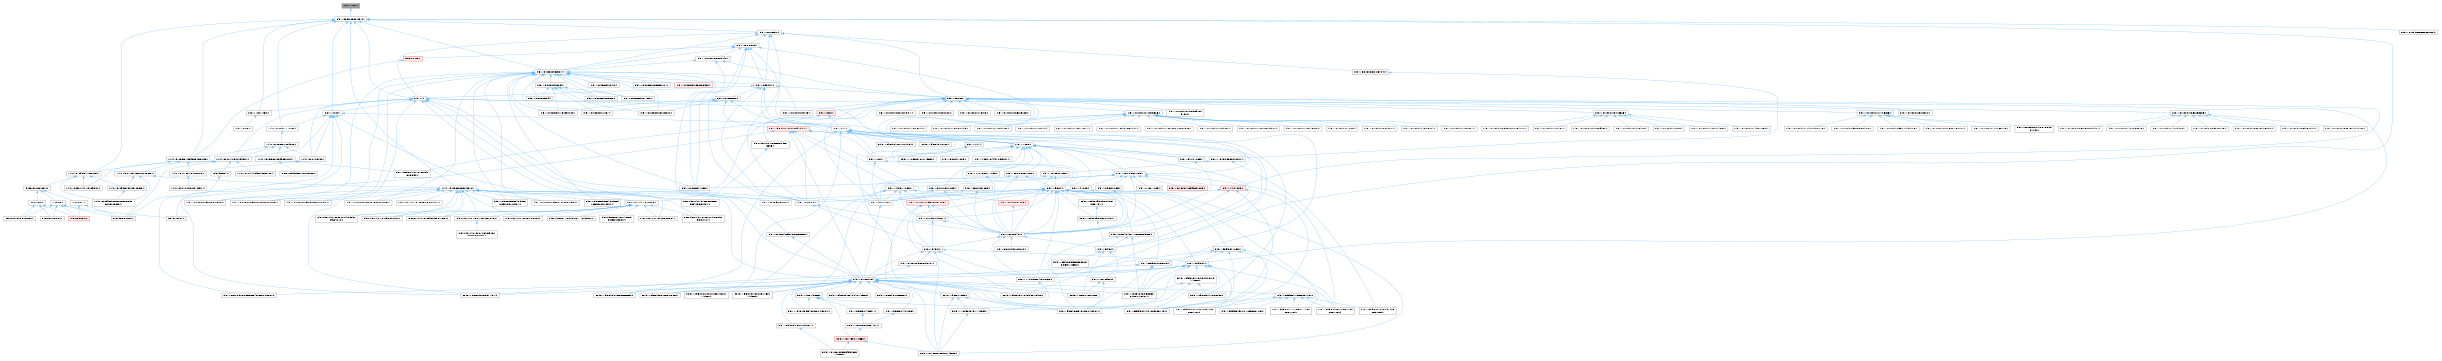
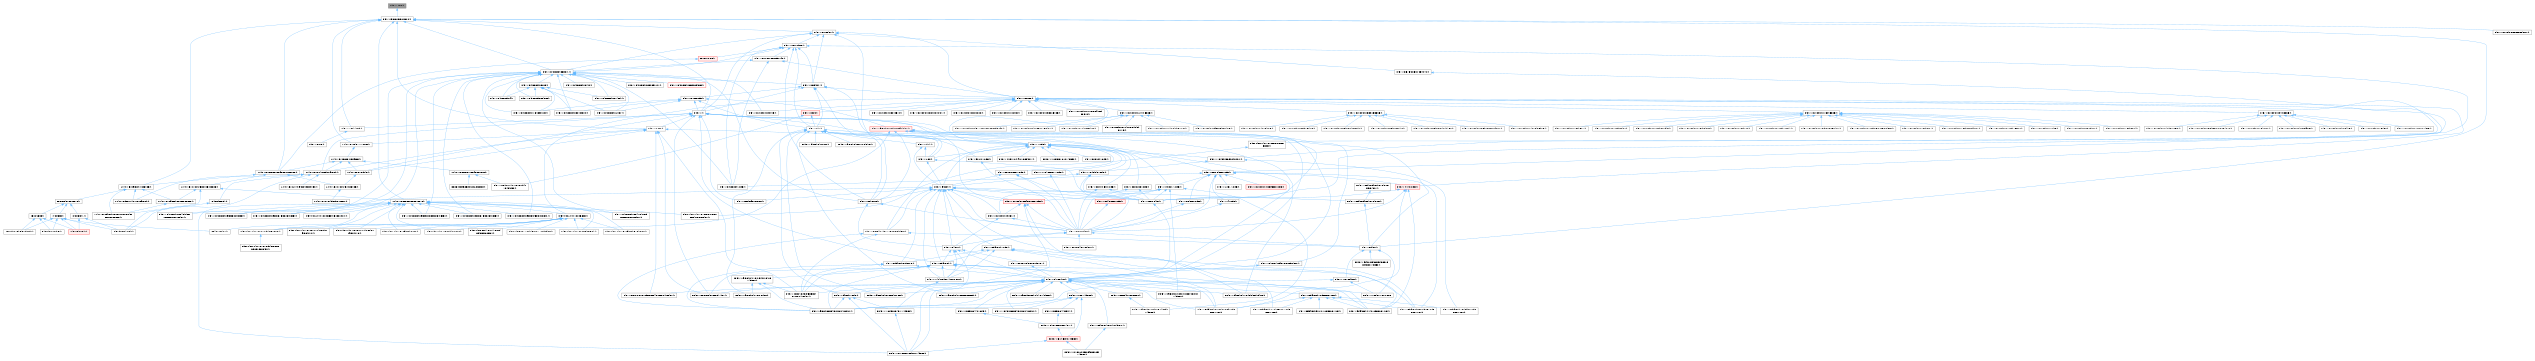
edge "RigVM.h" -> "RigVMByteCode.h": added
node "RigVMFunction_GetWorldTime.h": label "RigVMFunction_GetWorldTime.h" -> "RigVMFunction_RigVMStructUpgradeInfo.h"
edge "SRigVMEditorGraphExplorer TreeView.h" -> "RigVMGraph.h": removed
node "Event_AnimNextGraphEvaluator.h": label "Event_AnimNextGraphEvaluator.h" -> "RigUnit_AnimNextGraphEvaluator.h"
edge "SRigVMGraphFunctionBulkEdit Widget.h" -> "RigVMBlueprint.h": now "SRigVMGraphFunctionBulkEdit Widget.h" -> "SRigVMDetailsInspector.h"
